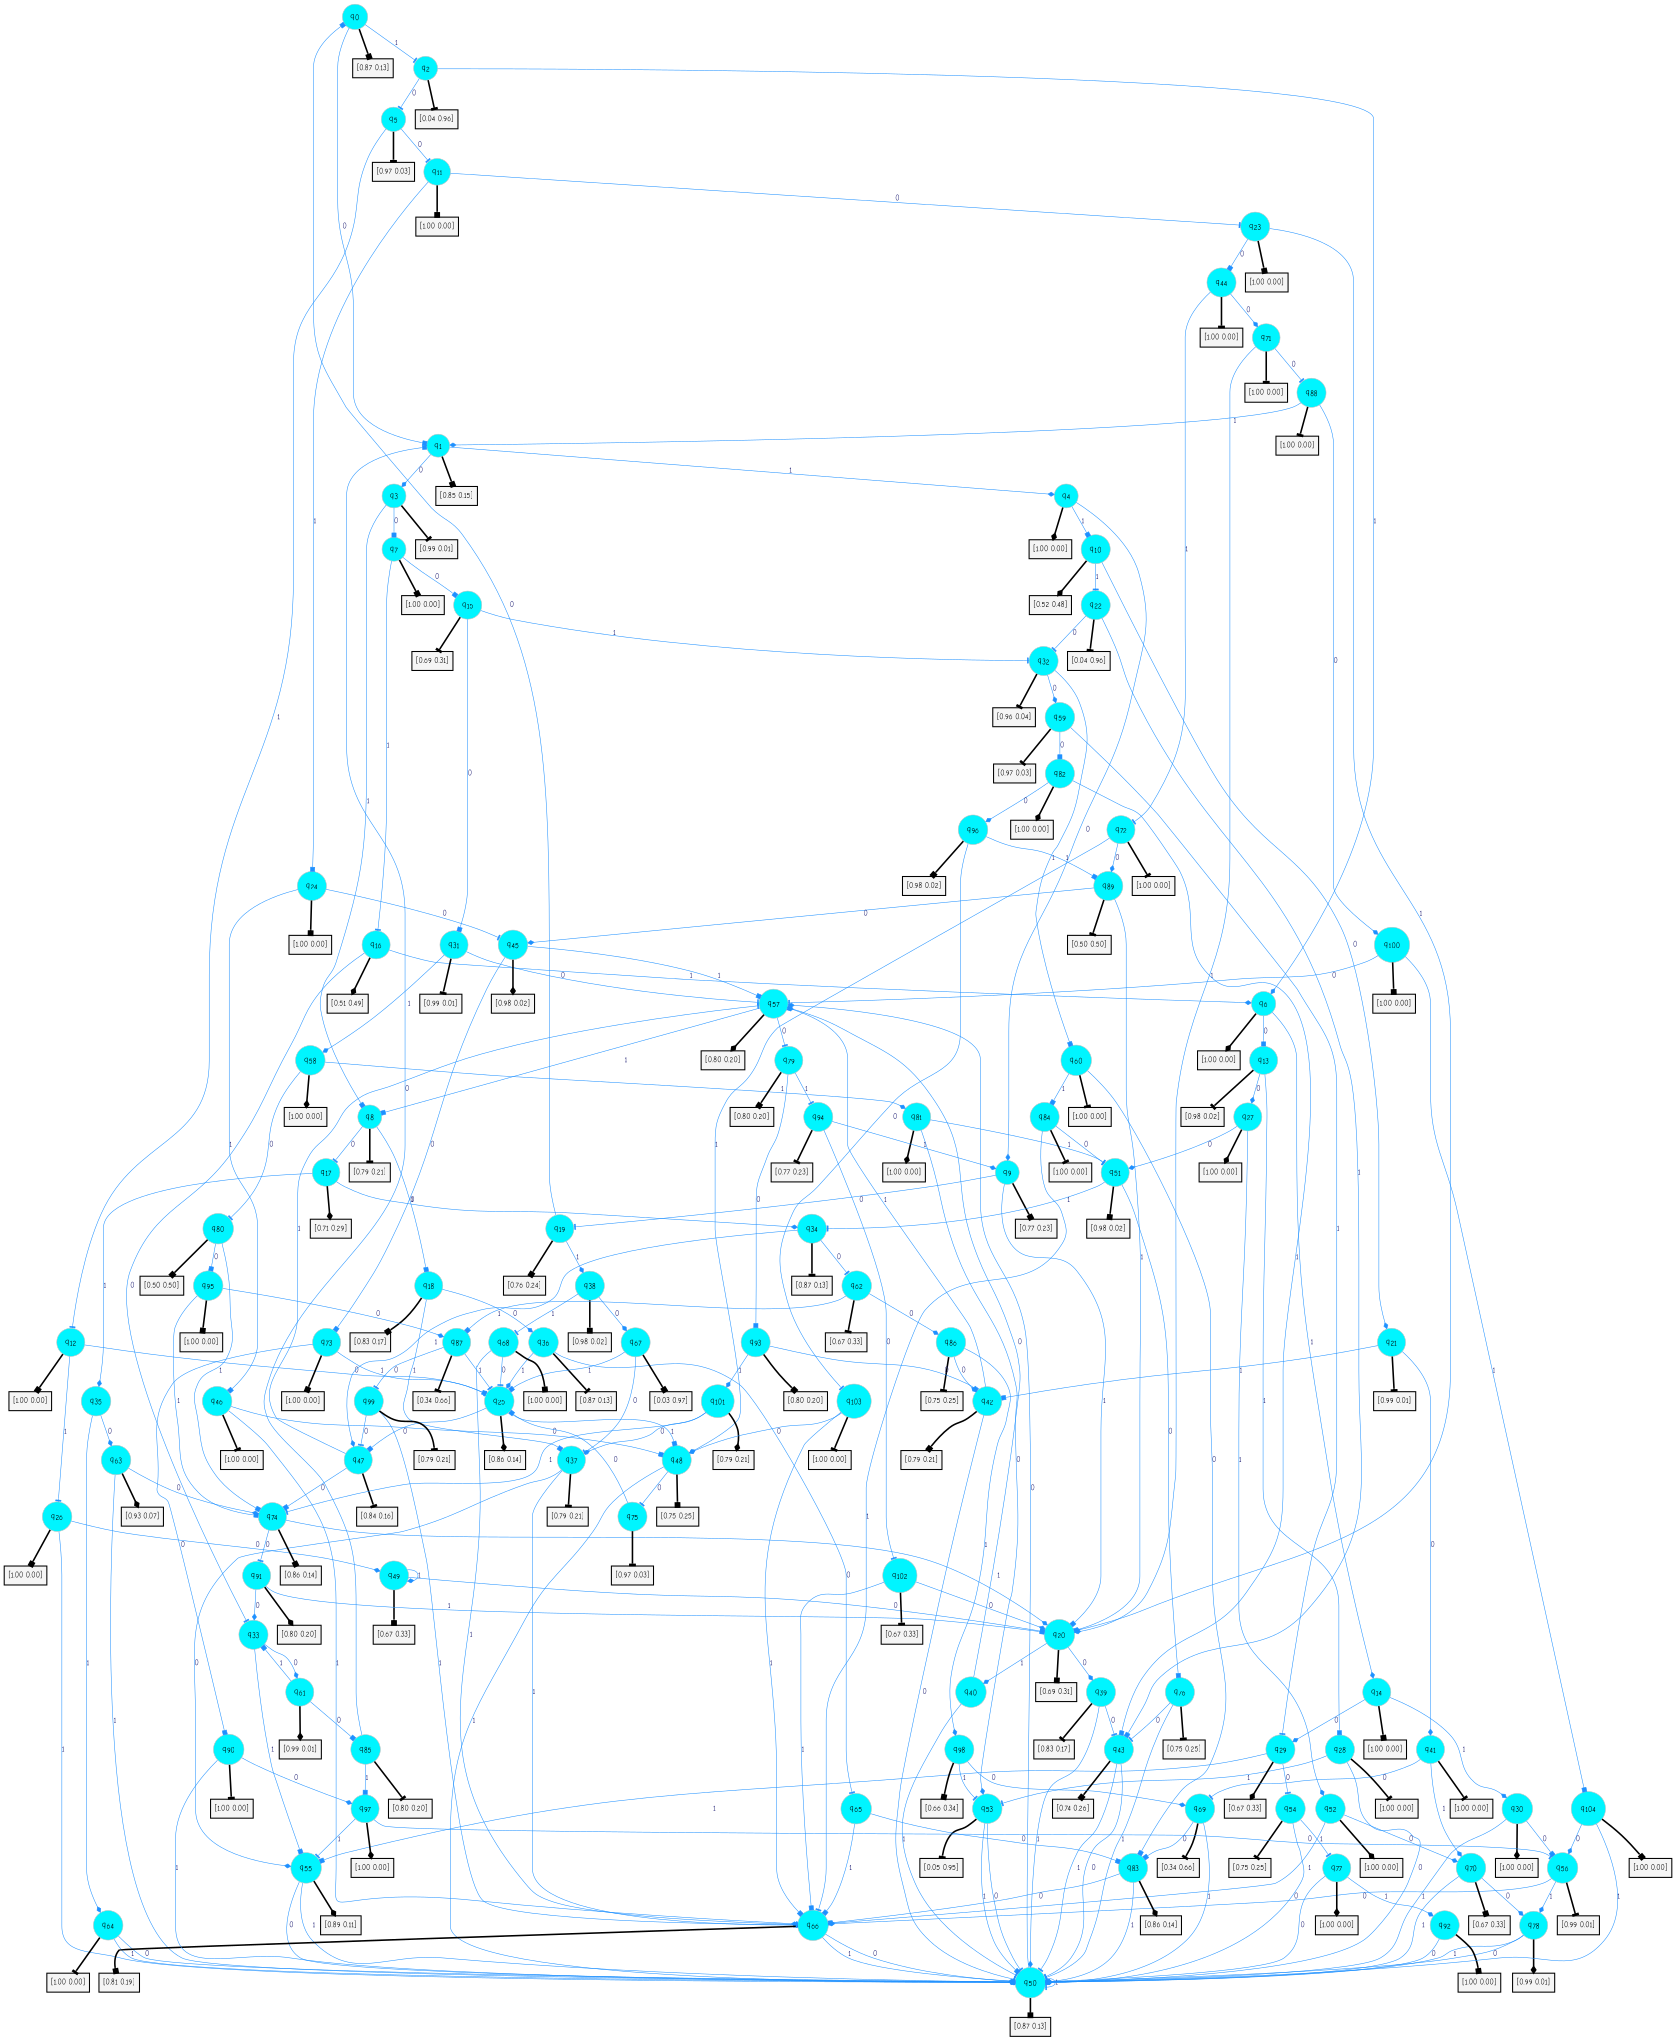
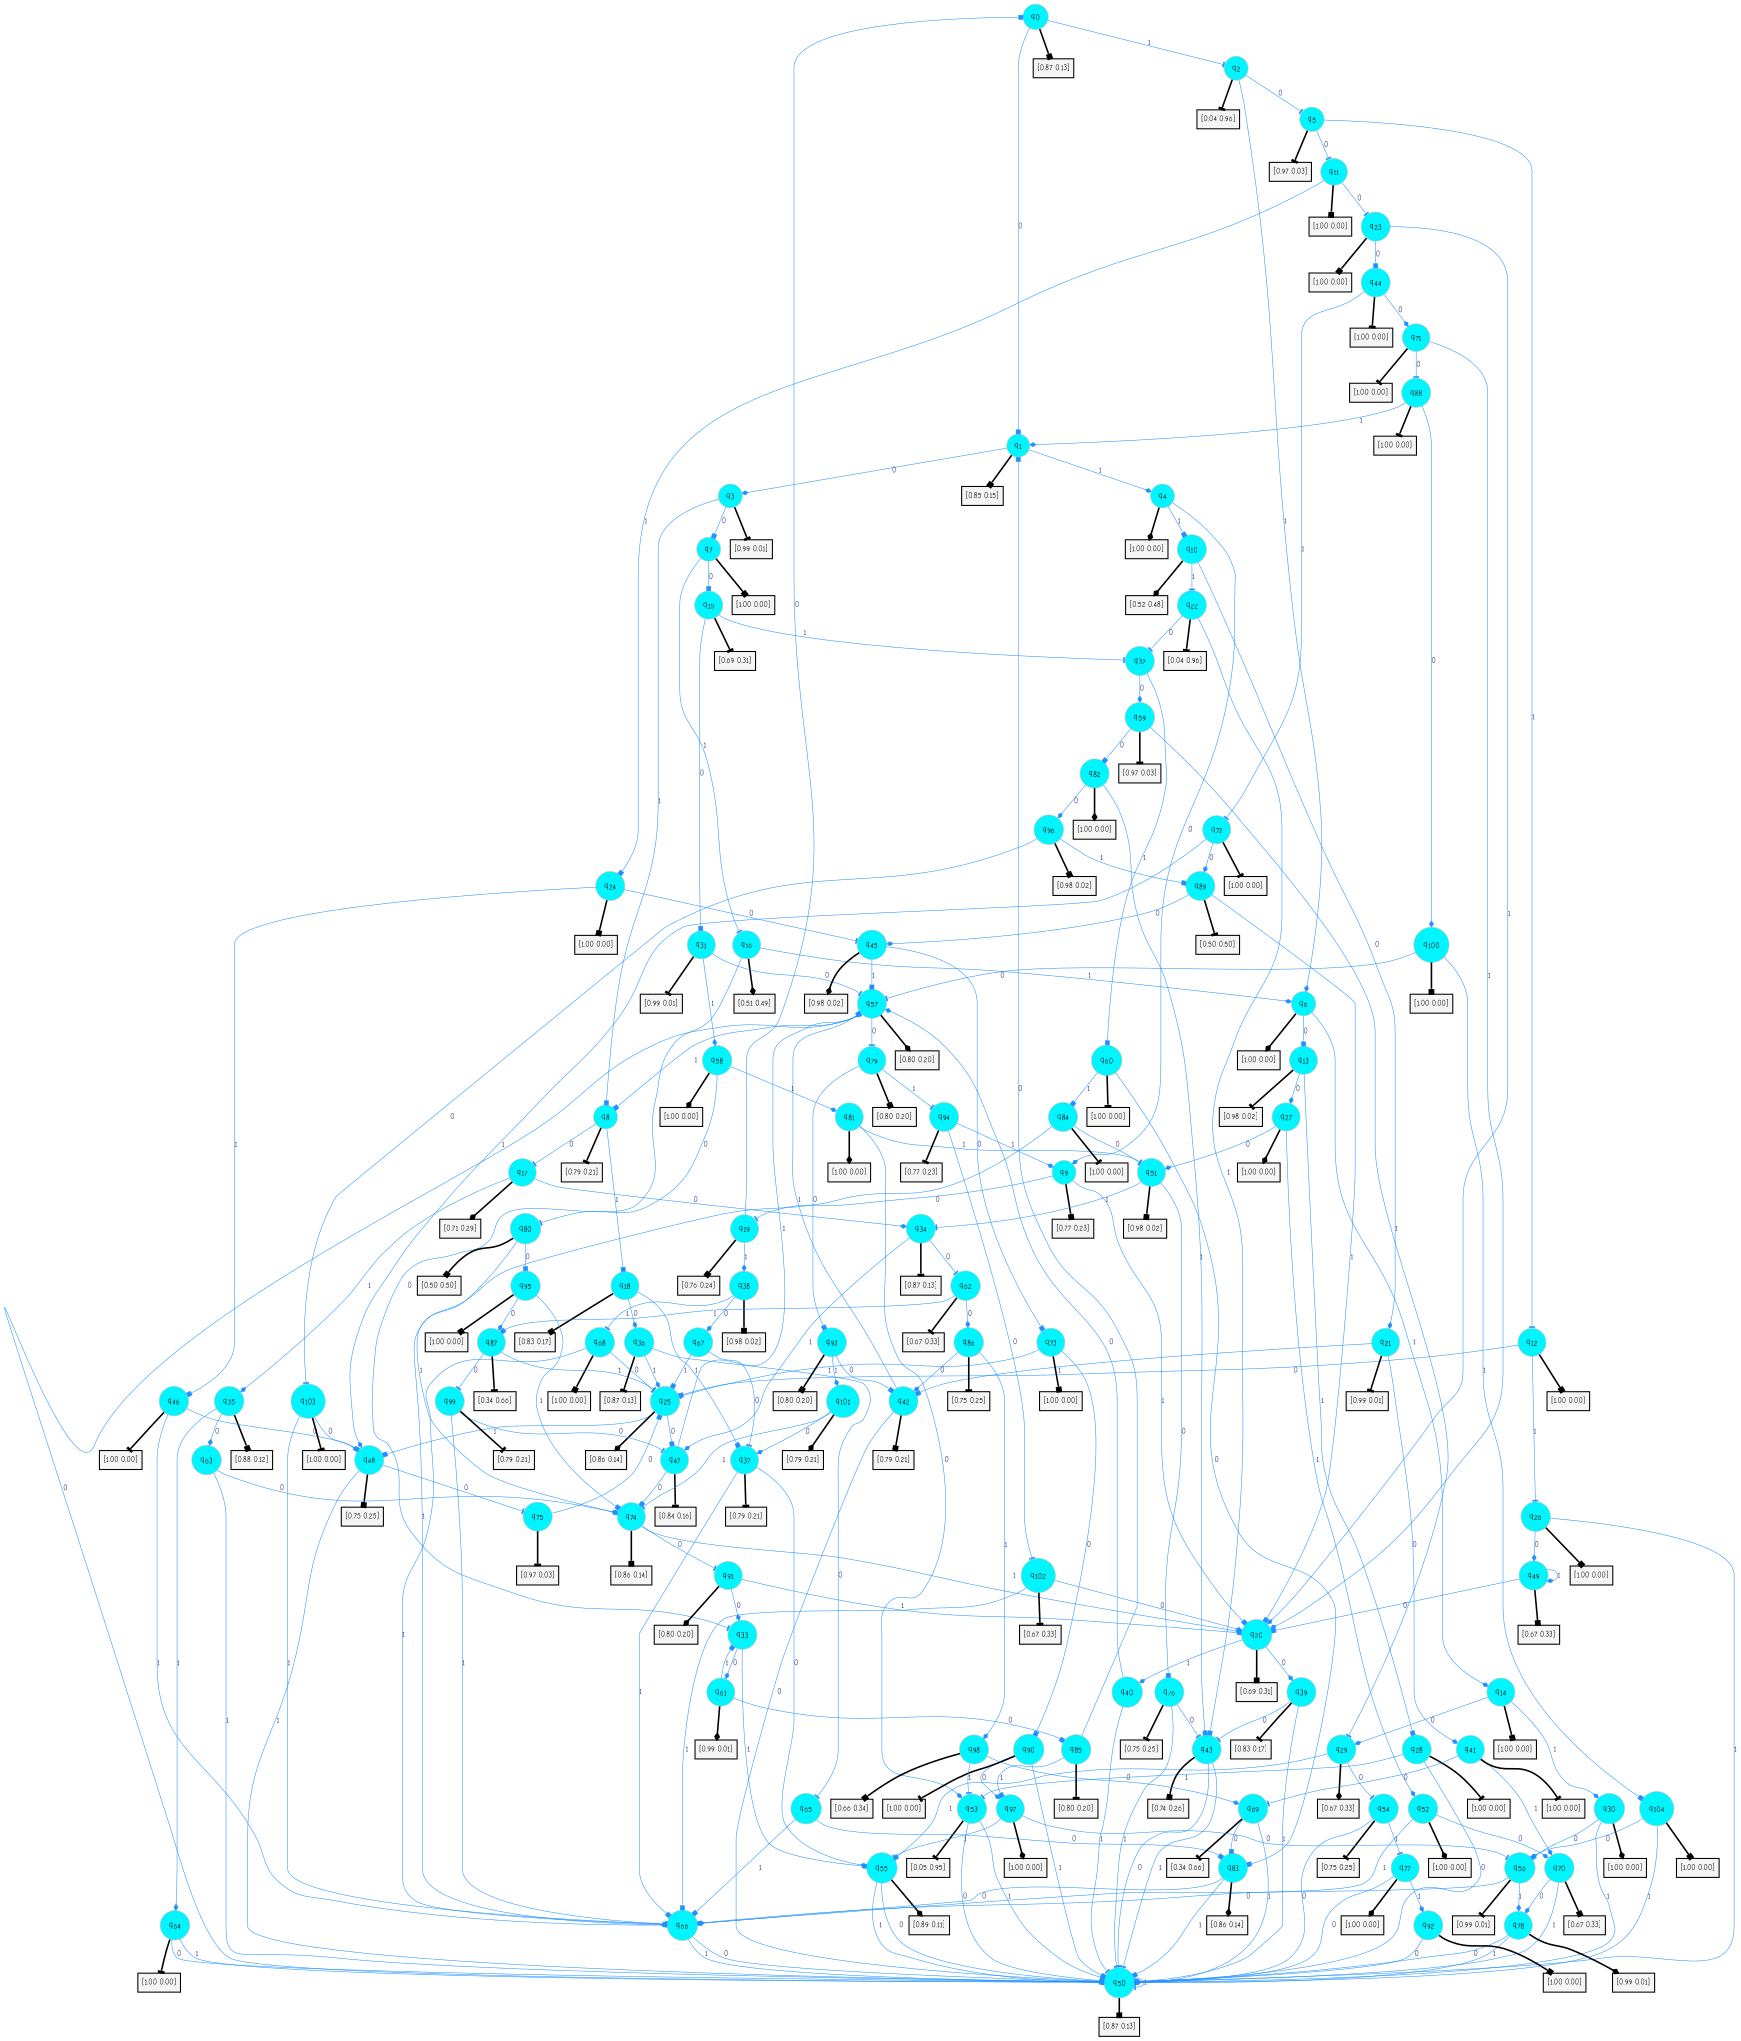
node "[0.96 0.04]": removed
node "[0.03 0.97]": removed
node "[0.88 0.12]": added
node "[0.93 0.07]": removed
node "[0.81 0.19]": removed
